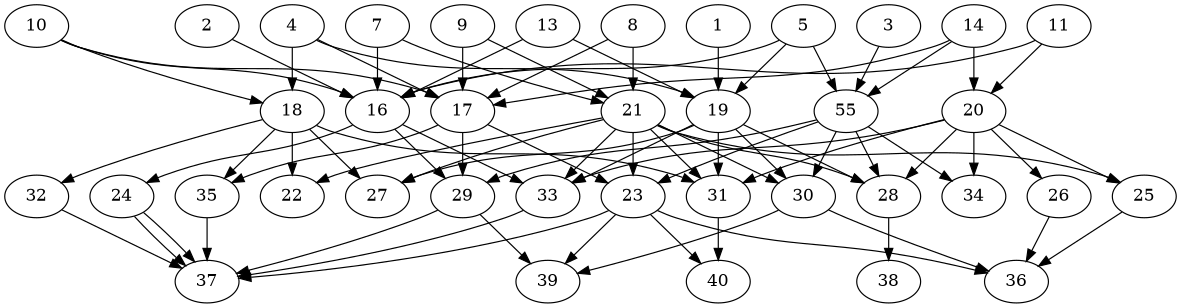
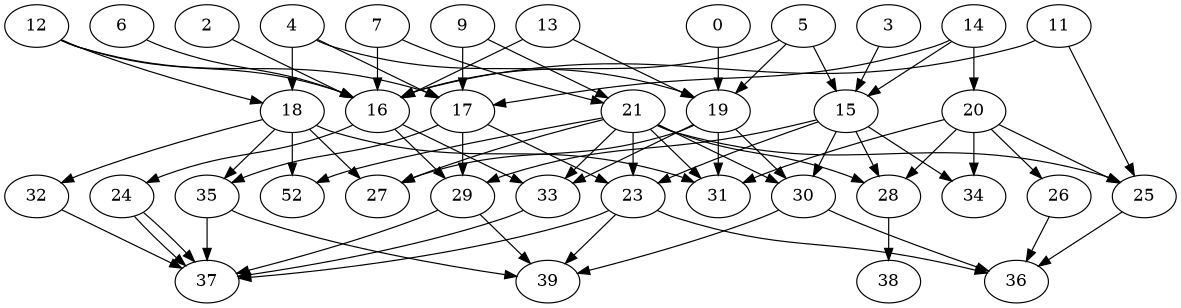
node "10": label "10" -> "12"
node "6": added
node "8": removed
node "1": label "1" -> "0"
edge "11" -> "20": now "11" -> "25"
node "55": label "55" -> "15"
edge "20" -> "33": removed
edge "19" -> "28": removed
node "22": label "22" -> "52"
edge "35" -> "39": added
node "40": removed
